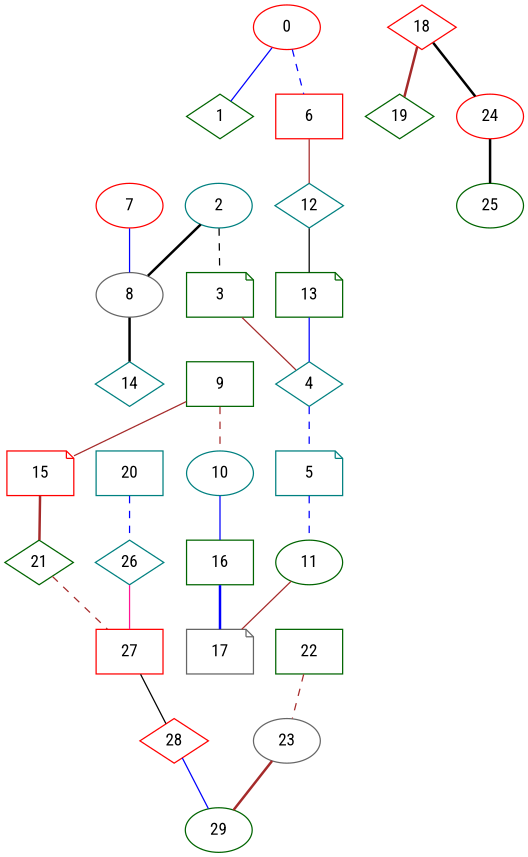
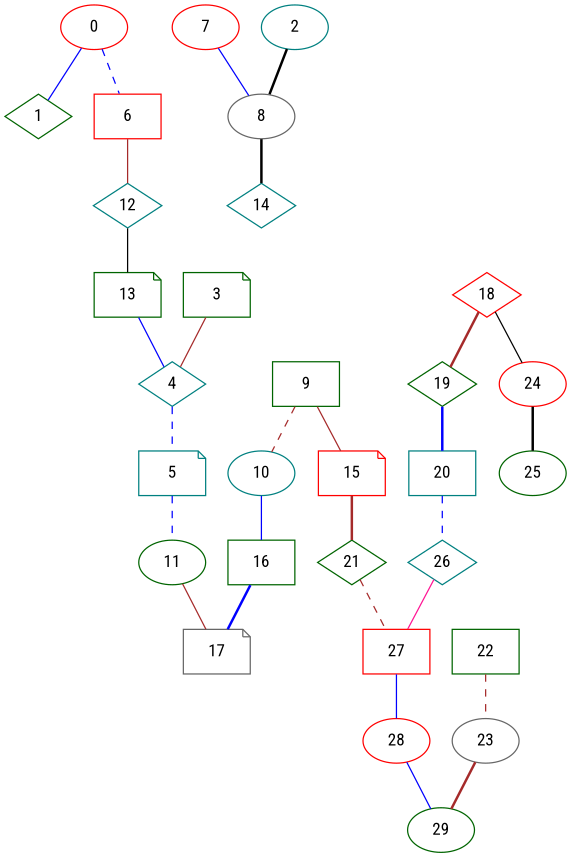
edge "18" -- "24": style bold -> solid
edge "2" -- "3": removed
edge "19" -- "20": added
edge "27" -- "28": color black -> blue
node "28": shape diamond -> ellipse
